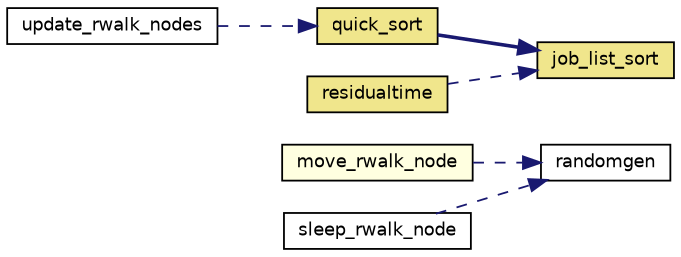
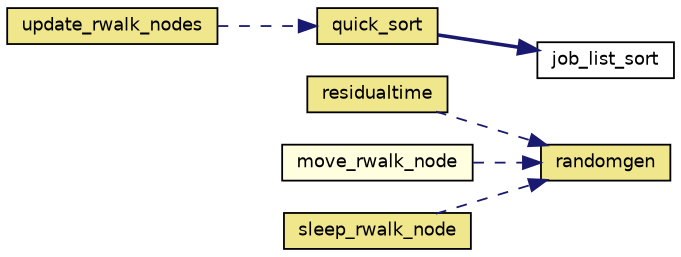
node "update_rwalk_nodes": fillcolor white -> khaki
node "job_list_sort": fillcolor khaki -> white
edge "residualtime" -> "job_list_sort": now "residualtime" -> "randomgen"
node "randomgen": fillcolor white -> khaki
node "sleep_rwalk_node": fillcolor white -> khaki
